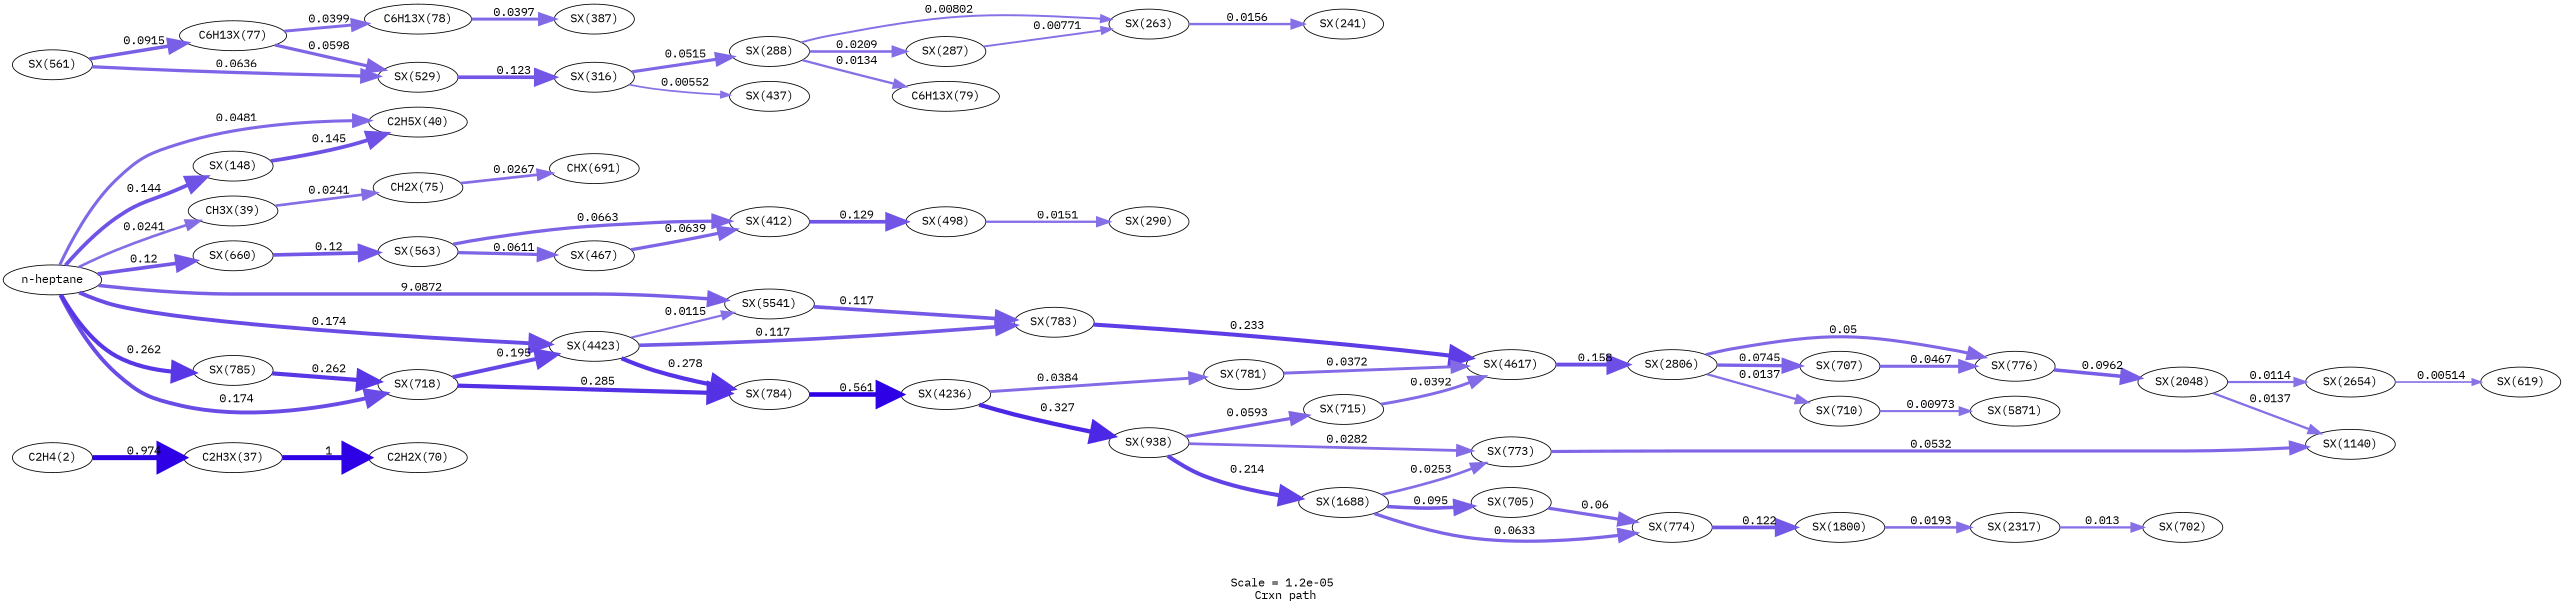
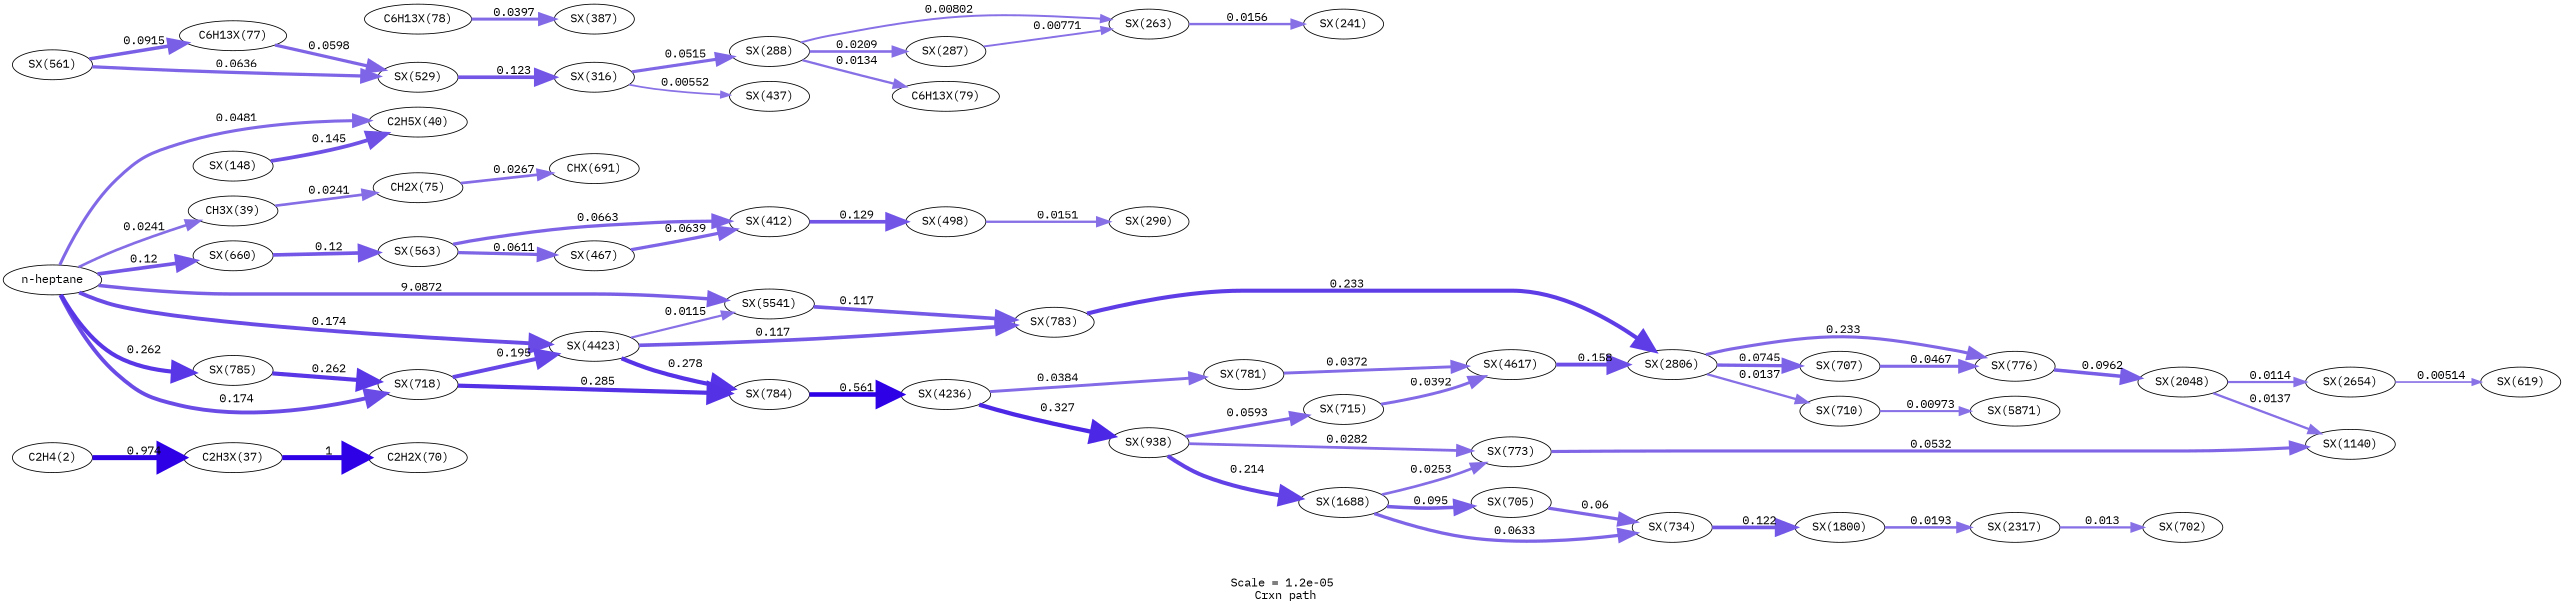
edge "C6H13X(77)" -> "C6H13X(78)": removed, label "0.0399"
edge "n-heptane" -> "SX(148)": removed, label "0.144"
edge "SX(2806)" -> "SX(776)": label " 0.05" -> " 0.233"
edge "SX(783)" -> "SX(4617)": now "SX(783)" -> "SX(2806)"
node "SX(774)": label "SX(774)" -> "SX(734)"
